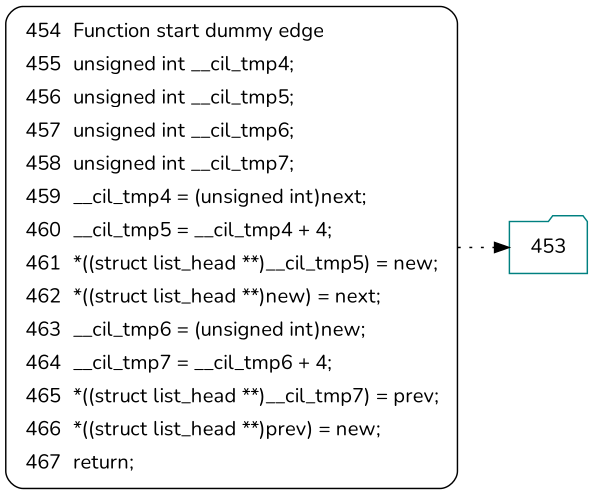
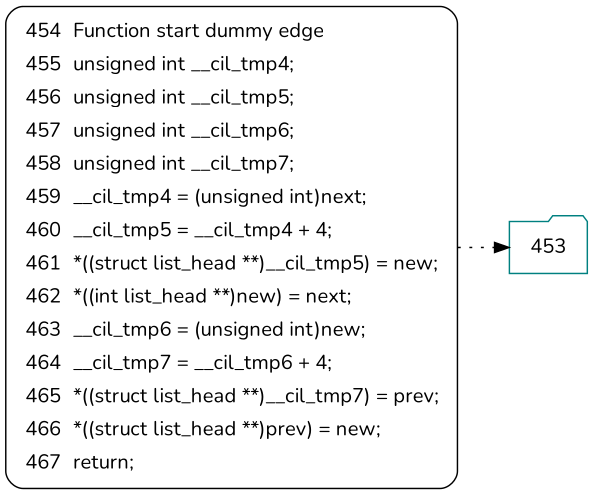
node "454": text "*((struct list_head **)new) = next;" -> "*((int list_head **)new) = next;"
